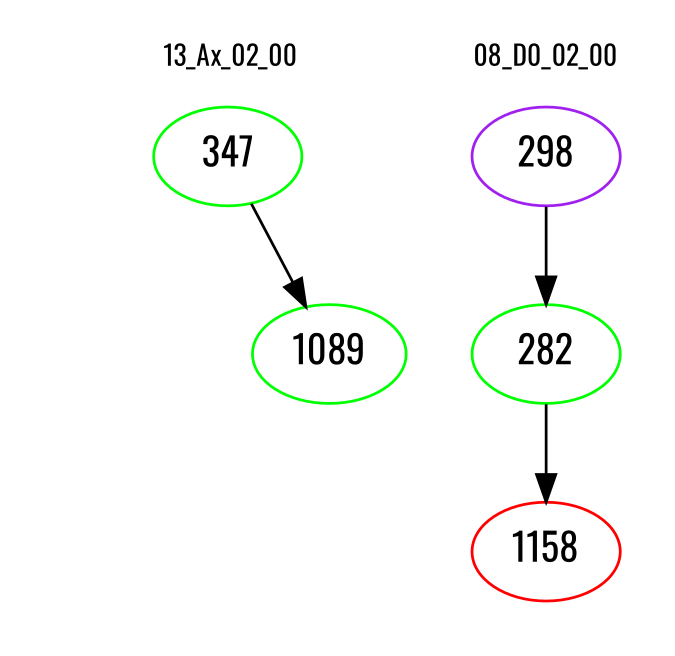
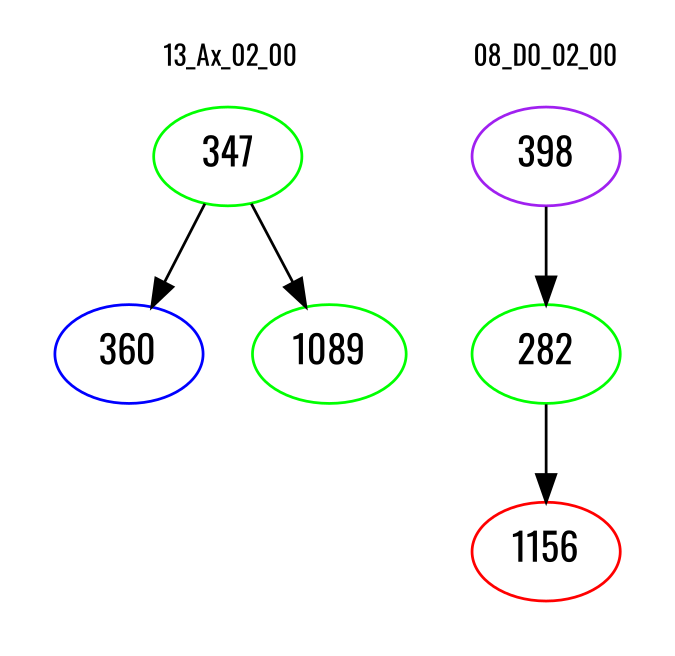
node "298": label "298" -> "398"
node "360": added
node "1158": label "1158" -> "1156"
